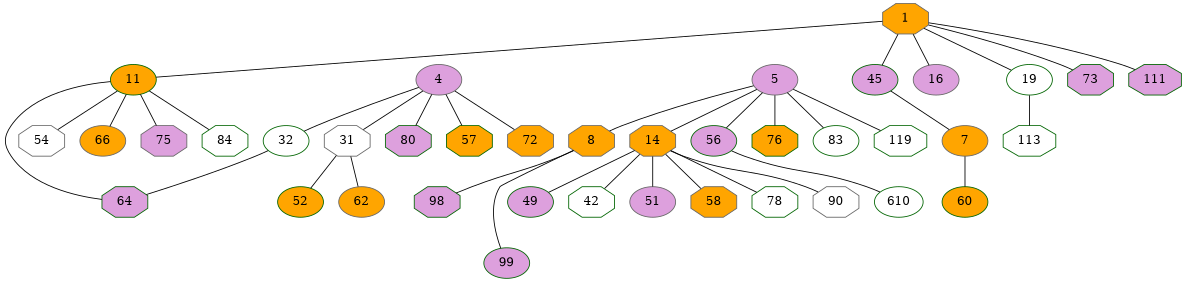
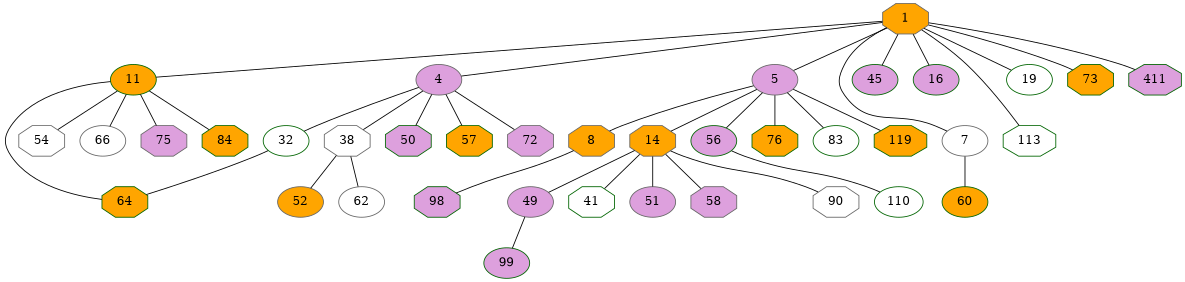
edge "1" -- "4": added
edge "1" -- "5": added
node "16": color gray40 -> darkgreen
node "73": fillcolor plum -> orange
node "111": label "111" -> "411"
edge "45" -- "7": now "1" -- "7"
edge "19" -- "113": now "1" -- "113"
node "66": fillcolor orange -> white
node "84": fillcolor white -> orange
node "31": label "31" -> "38"
node "80": label "80" -> "50"
node "72": fillcolor orange -> plum
node "119": fillcolor white -> orange
node "7": fillcolor orange -> white
edge "8" -- "99": now "49" -- "99"
node "64": fillcolor plum -> orange
node "52": color darkgreen -> gray40
node "62": fillcolor orange -> white
node "49": color darkgreen -> gray40
node "42": label "42" -> "41"
node "58": fillcolor orange -> plum
node "78": removed
node "610": label "610" -> "110"
